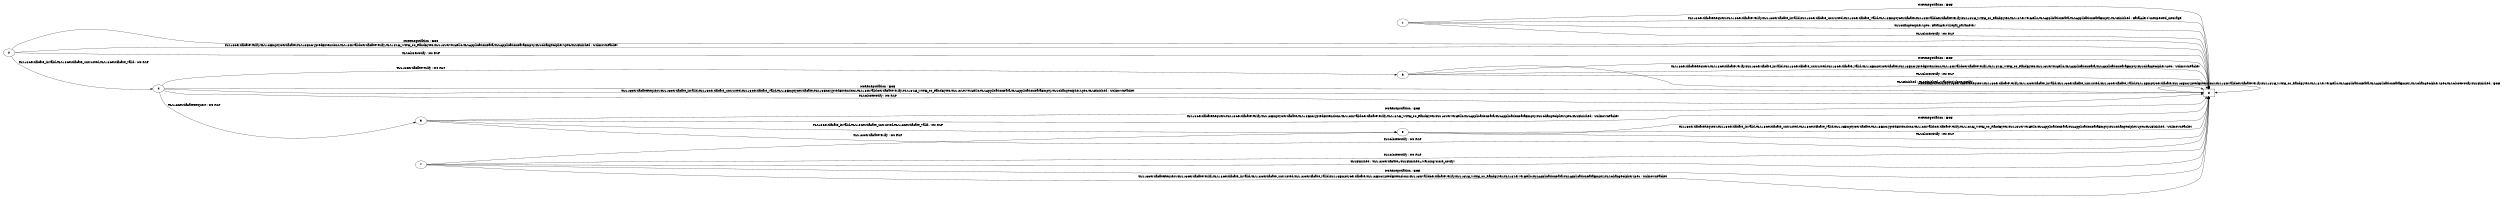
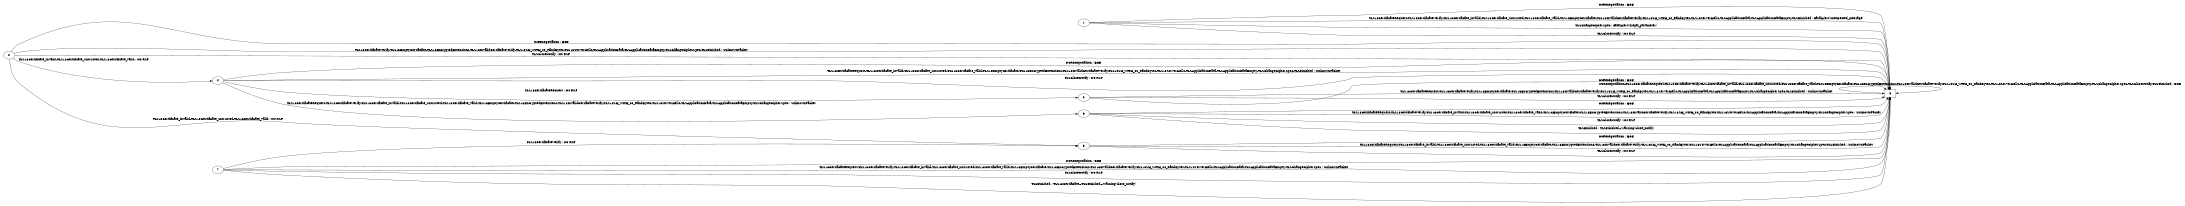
edge "4" -> "6": label "TLS13CertificateVerify / No RSP" -> "TLS13CertificateRequest-TLS13CertificateVerify-TLS13Certificate_invalid-TLS13Certificate_untrusted-TLS13Certificate_valid-TLS13EmptyCertificate-TLS13EncryptedExtensions-TLS13InvalidCertificateVerify-TLS13SH_WITH_00_RandBytes-TLS13ServerHello-TLSApplicationData-TLSApplicationDataEmpty-TLSChangeCipherSpec / UnknownPacket"
edge "3" -> "5": now "2" -> "5"
